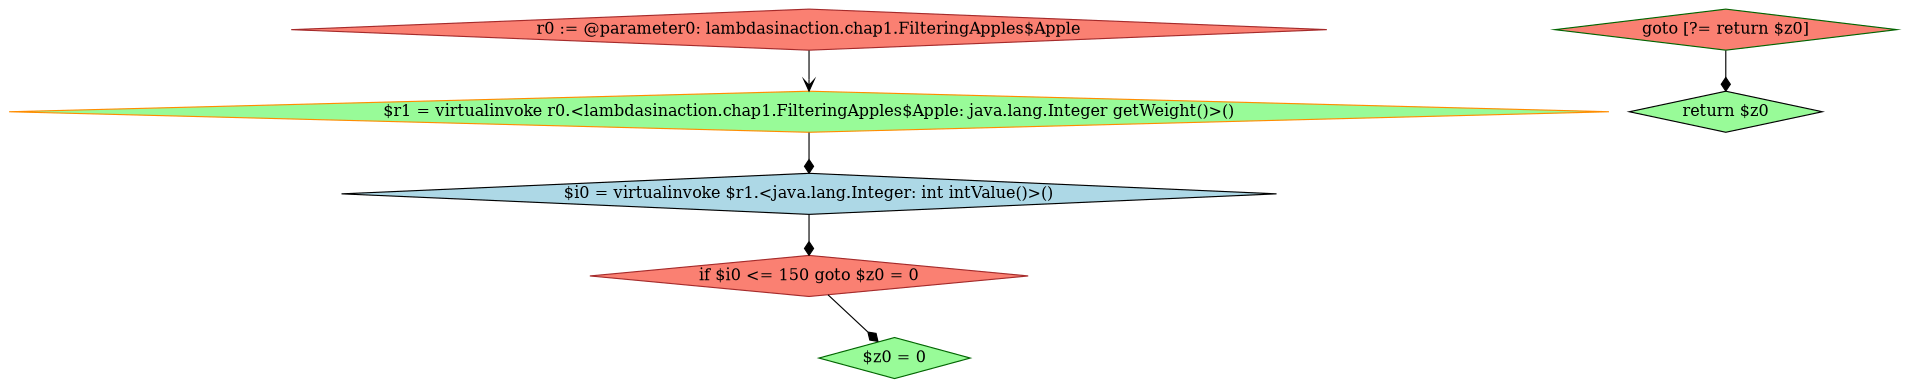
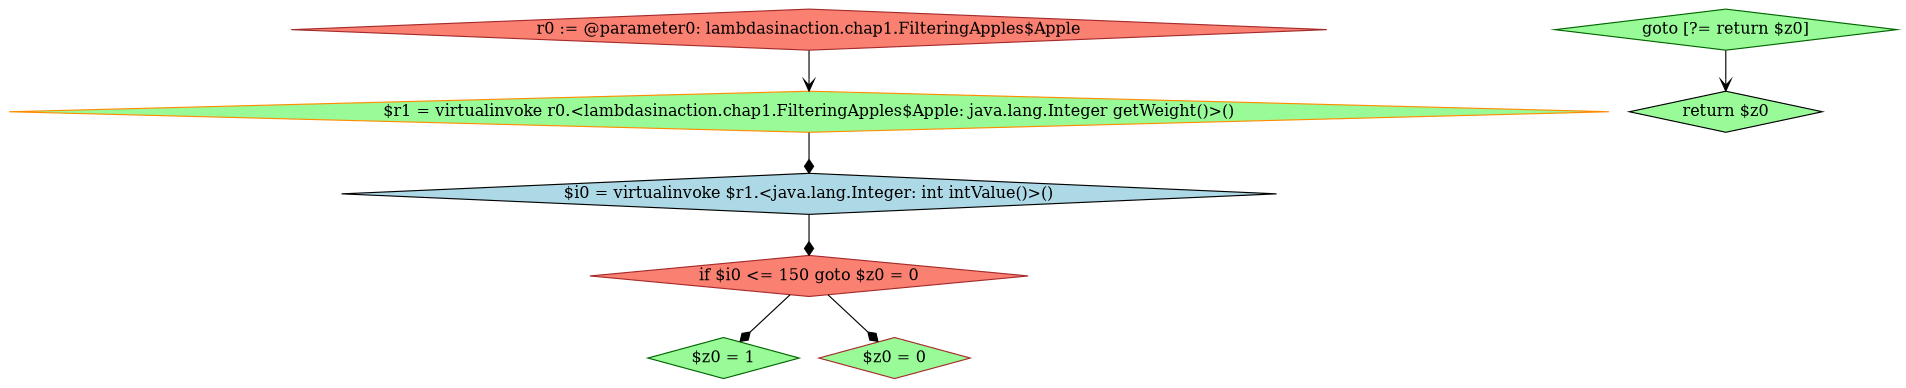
node "goto [?= return $z0]": fillcolor salmon -> palegreen
edge "goto [?= return $z0]" -> "return $z0": arrowhead diamond -> vee
node "$z0 = 1": added
node "$z0 = 0": color darkgreen -> brown
